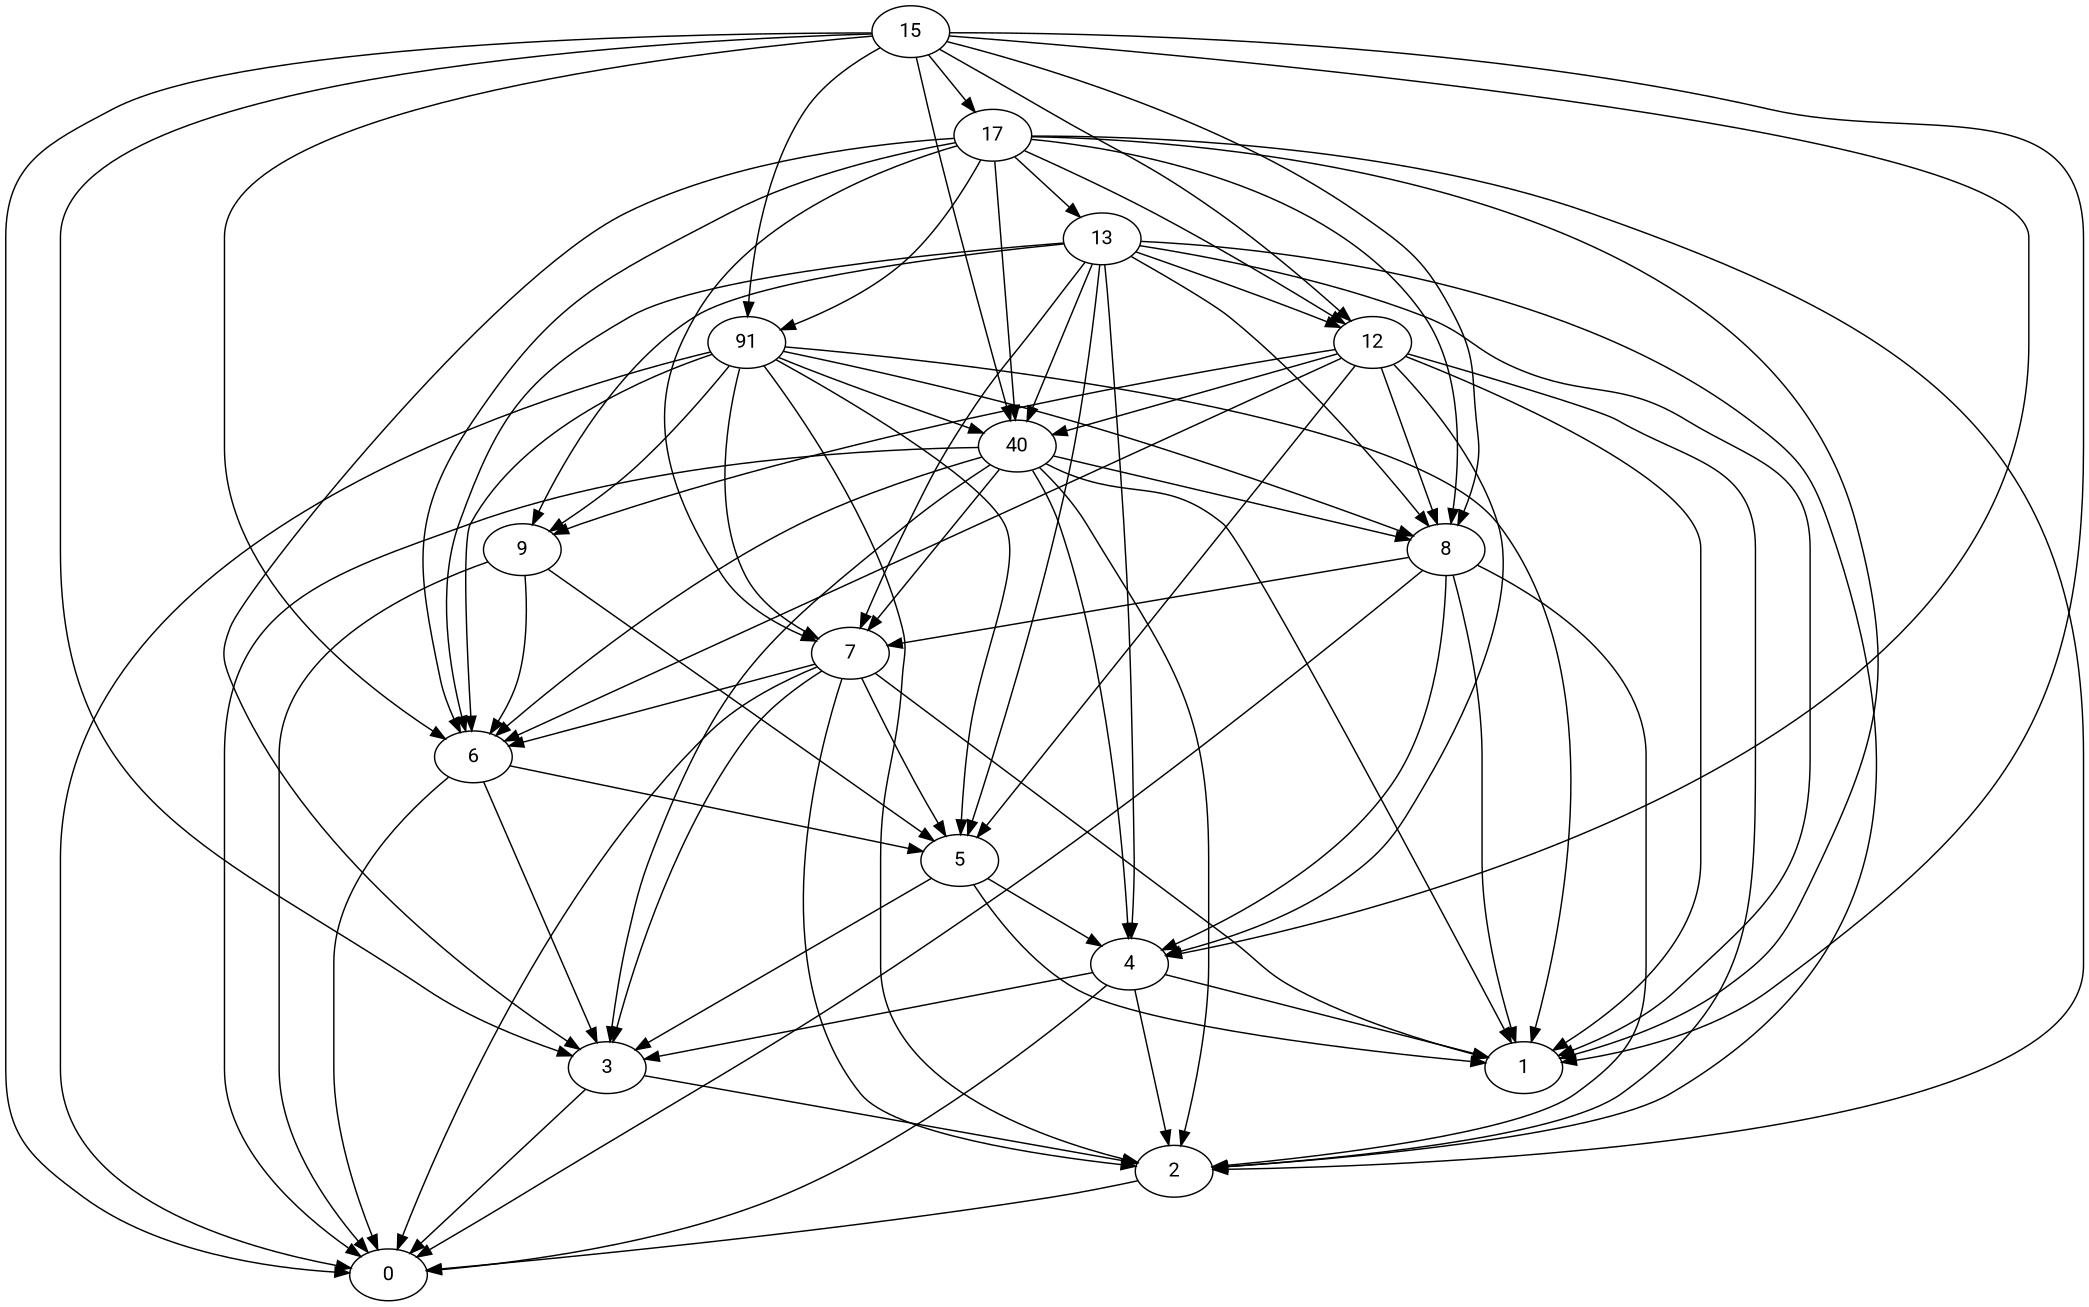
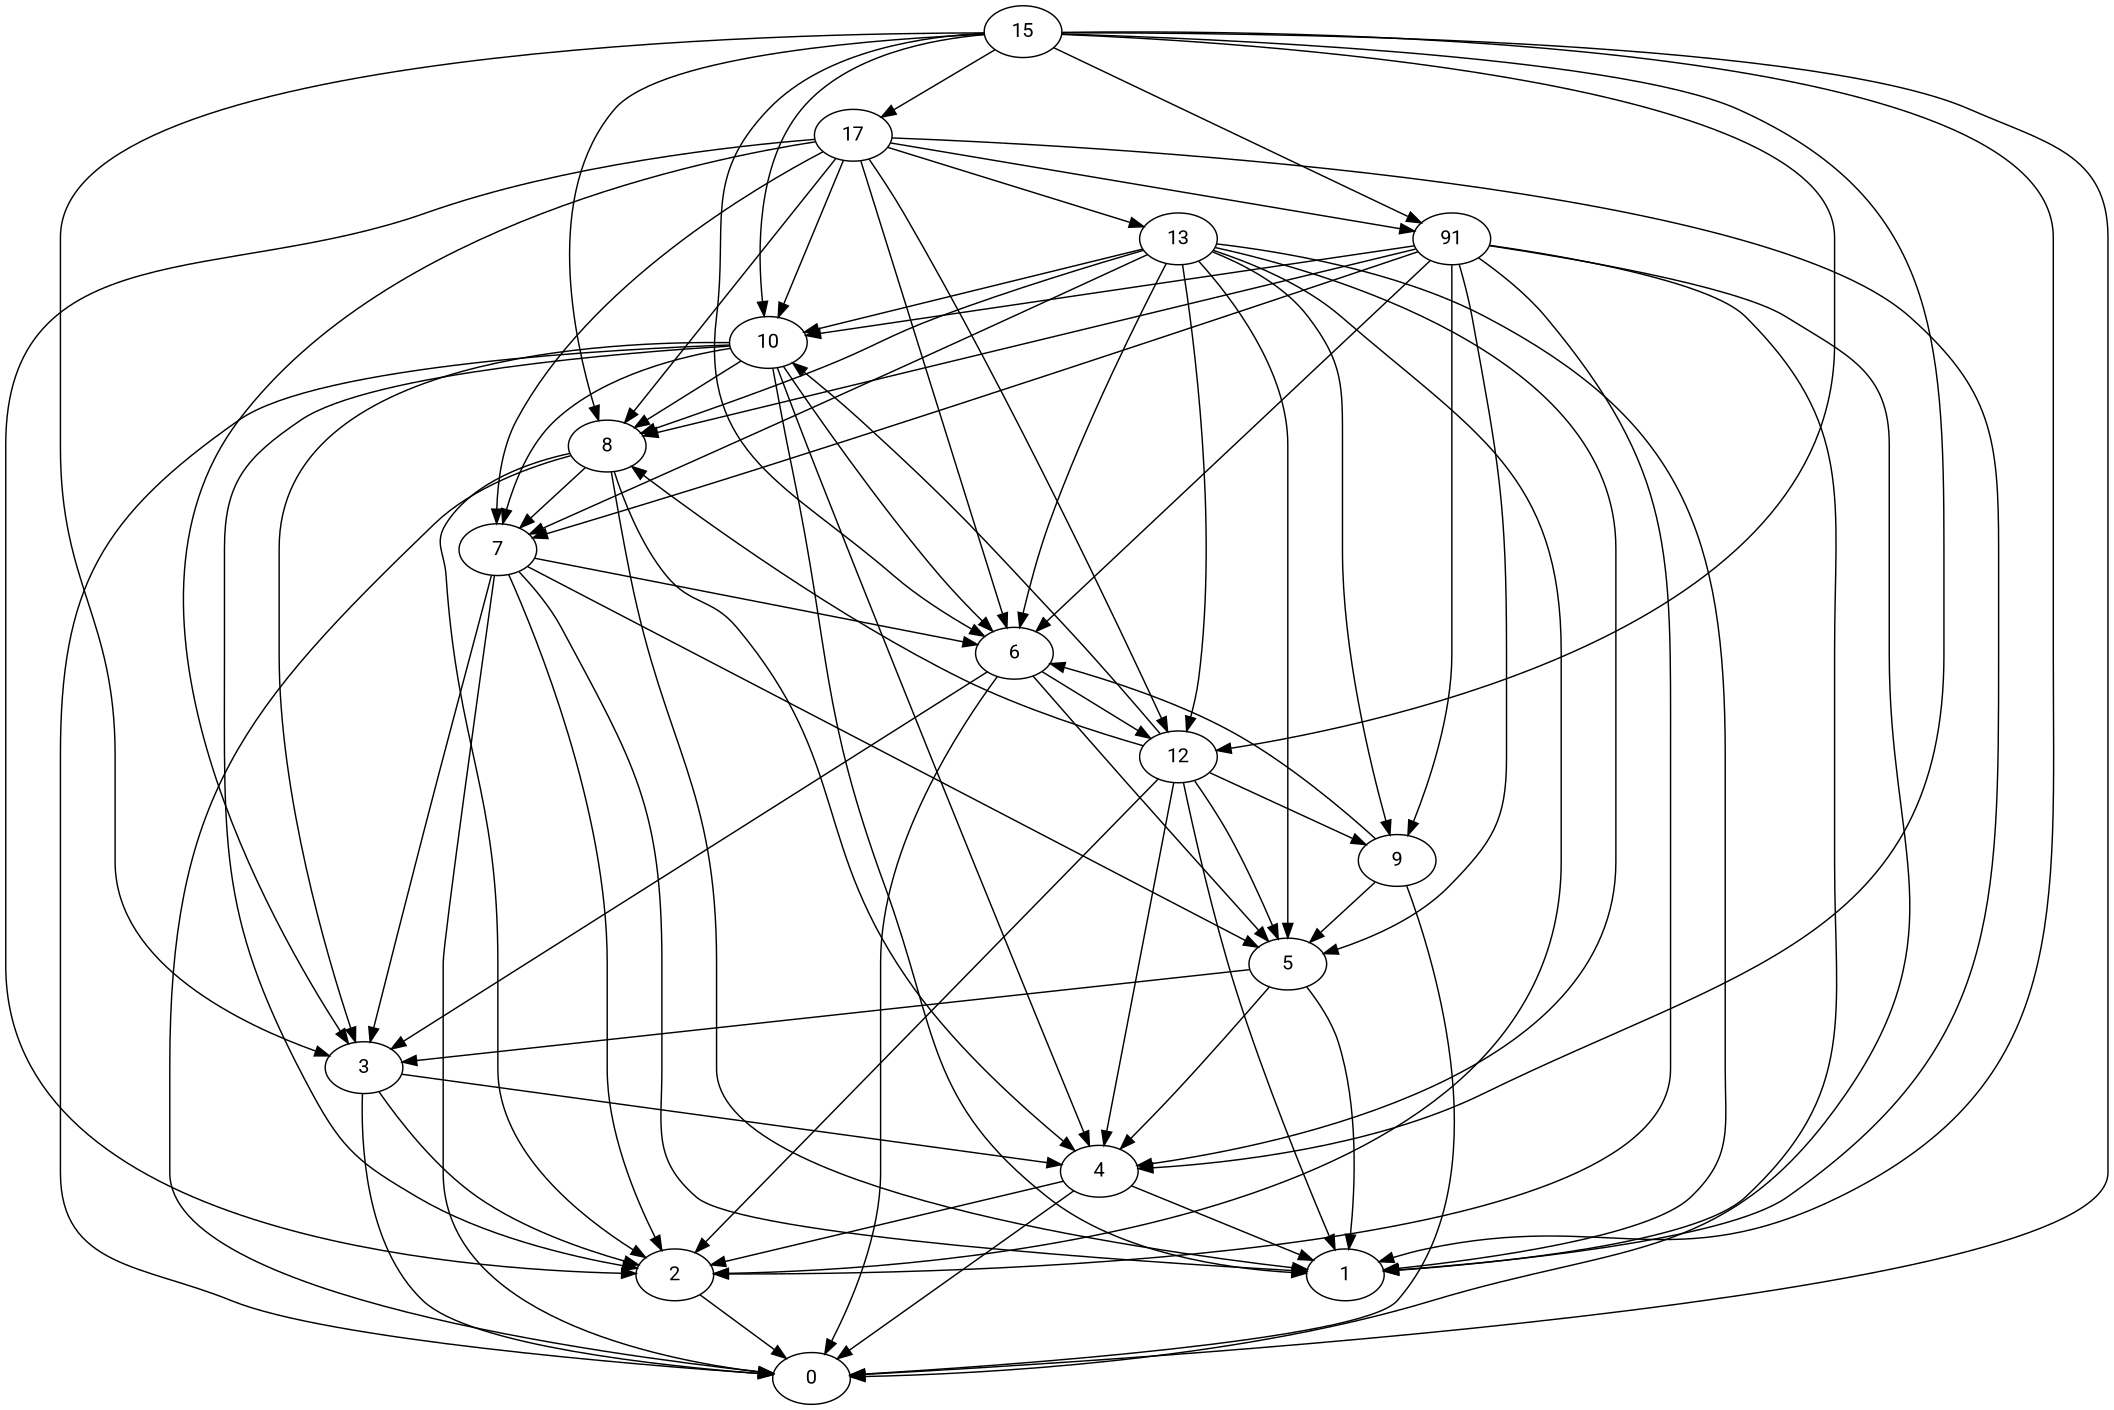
node "40": label "40" -> "10"
edge "12" -> "6": reversed
edge "4" -> "3": reversed
